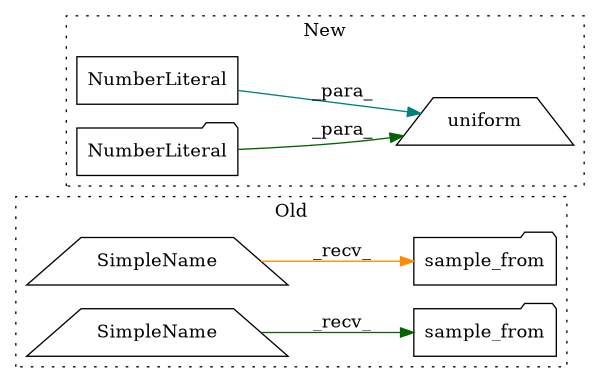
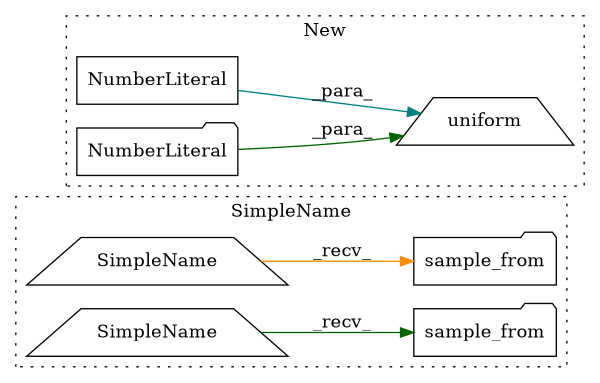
cluster "Old": label "Old" -> "SimpleName"
